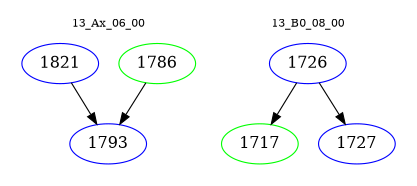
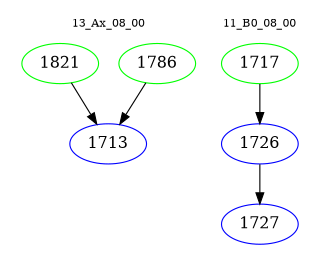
cluster "13_Ax_06_00": label "13_Ax_06_00" -> "13_Ax_08_00"
cluster "13_B0_08_00": label "13_B0_08_00" -> "11_B0_08_00"
node "1821": color blue -> green
edge "1726" -> "1717": reversed
node "1793": label "1793" -> "1713"
